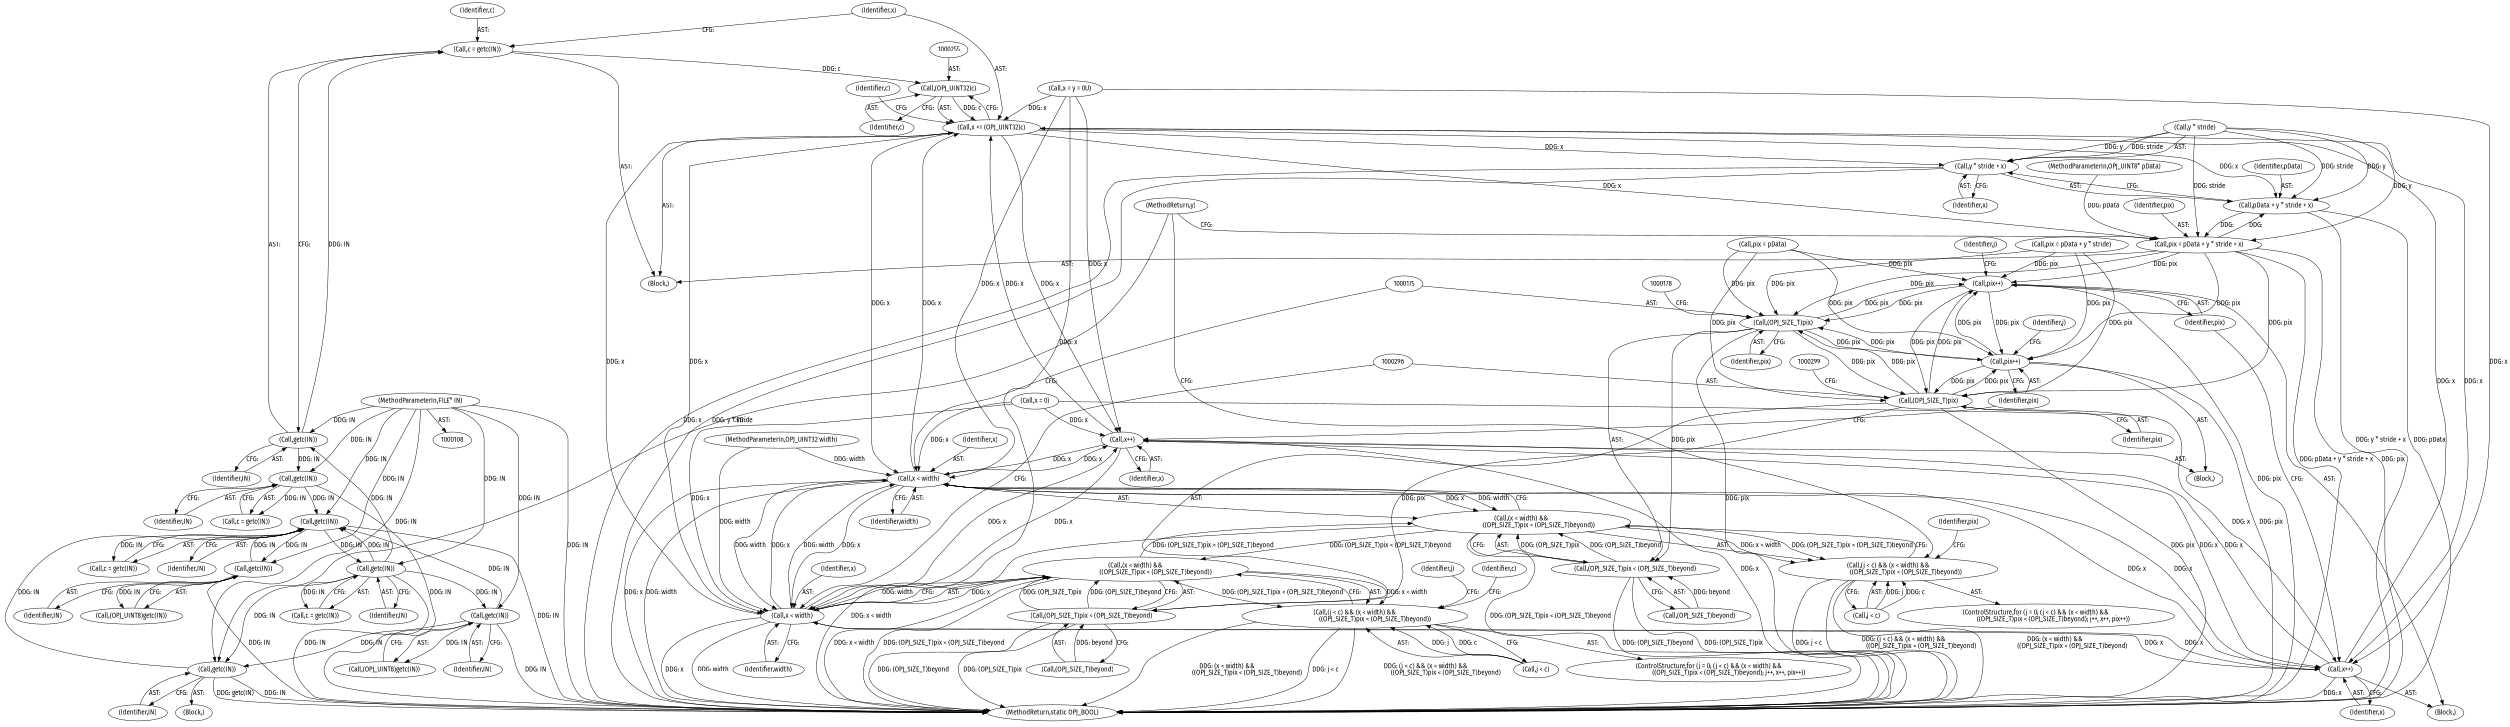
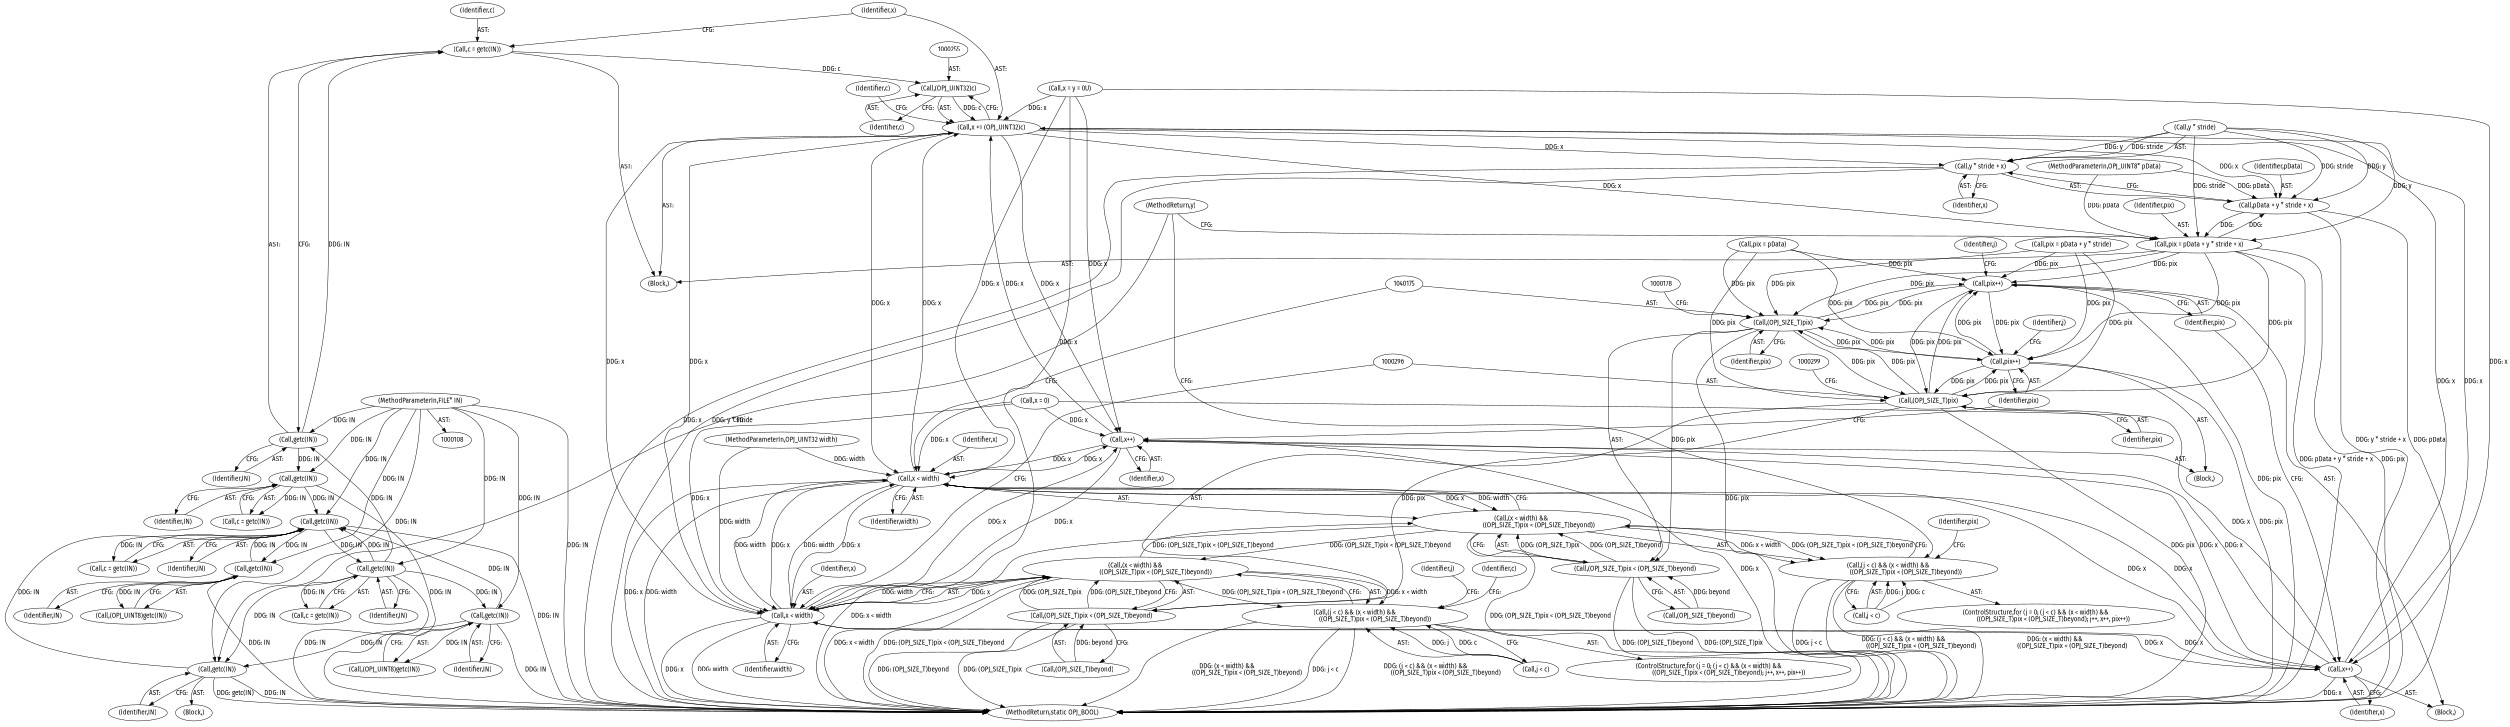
edge "(MethodParameterIn,OPJ_UINT8* pData)" -> "(Call,pData + y * stride + x)": added, label "DDG: pData"
node "1000175": label "1000175" -> "1040175"
